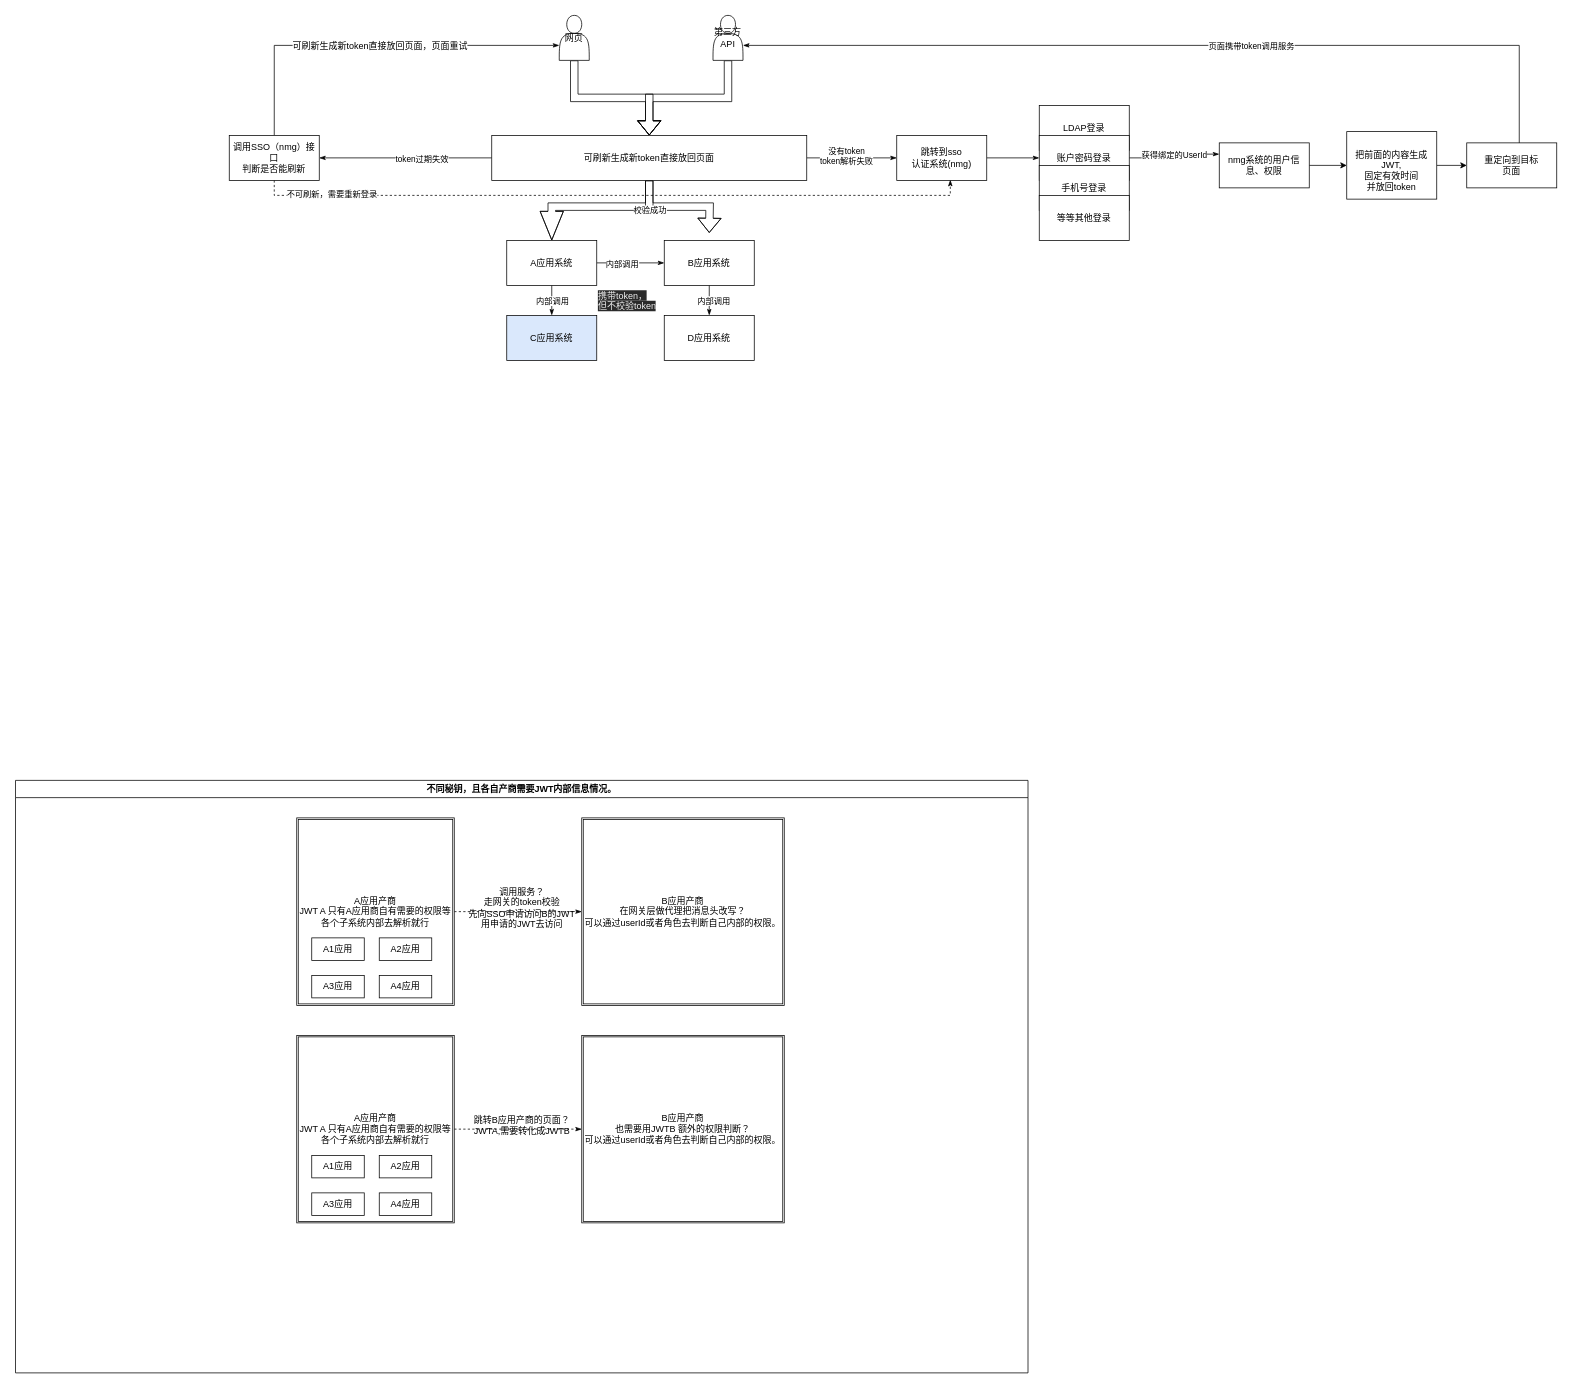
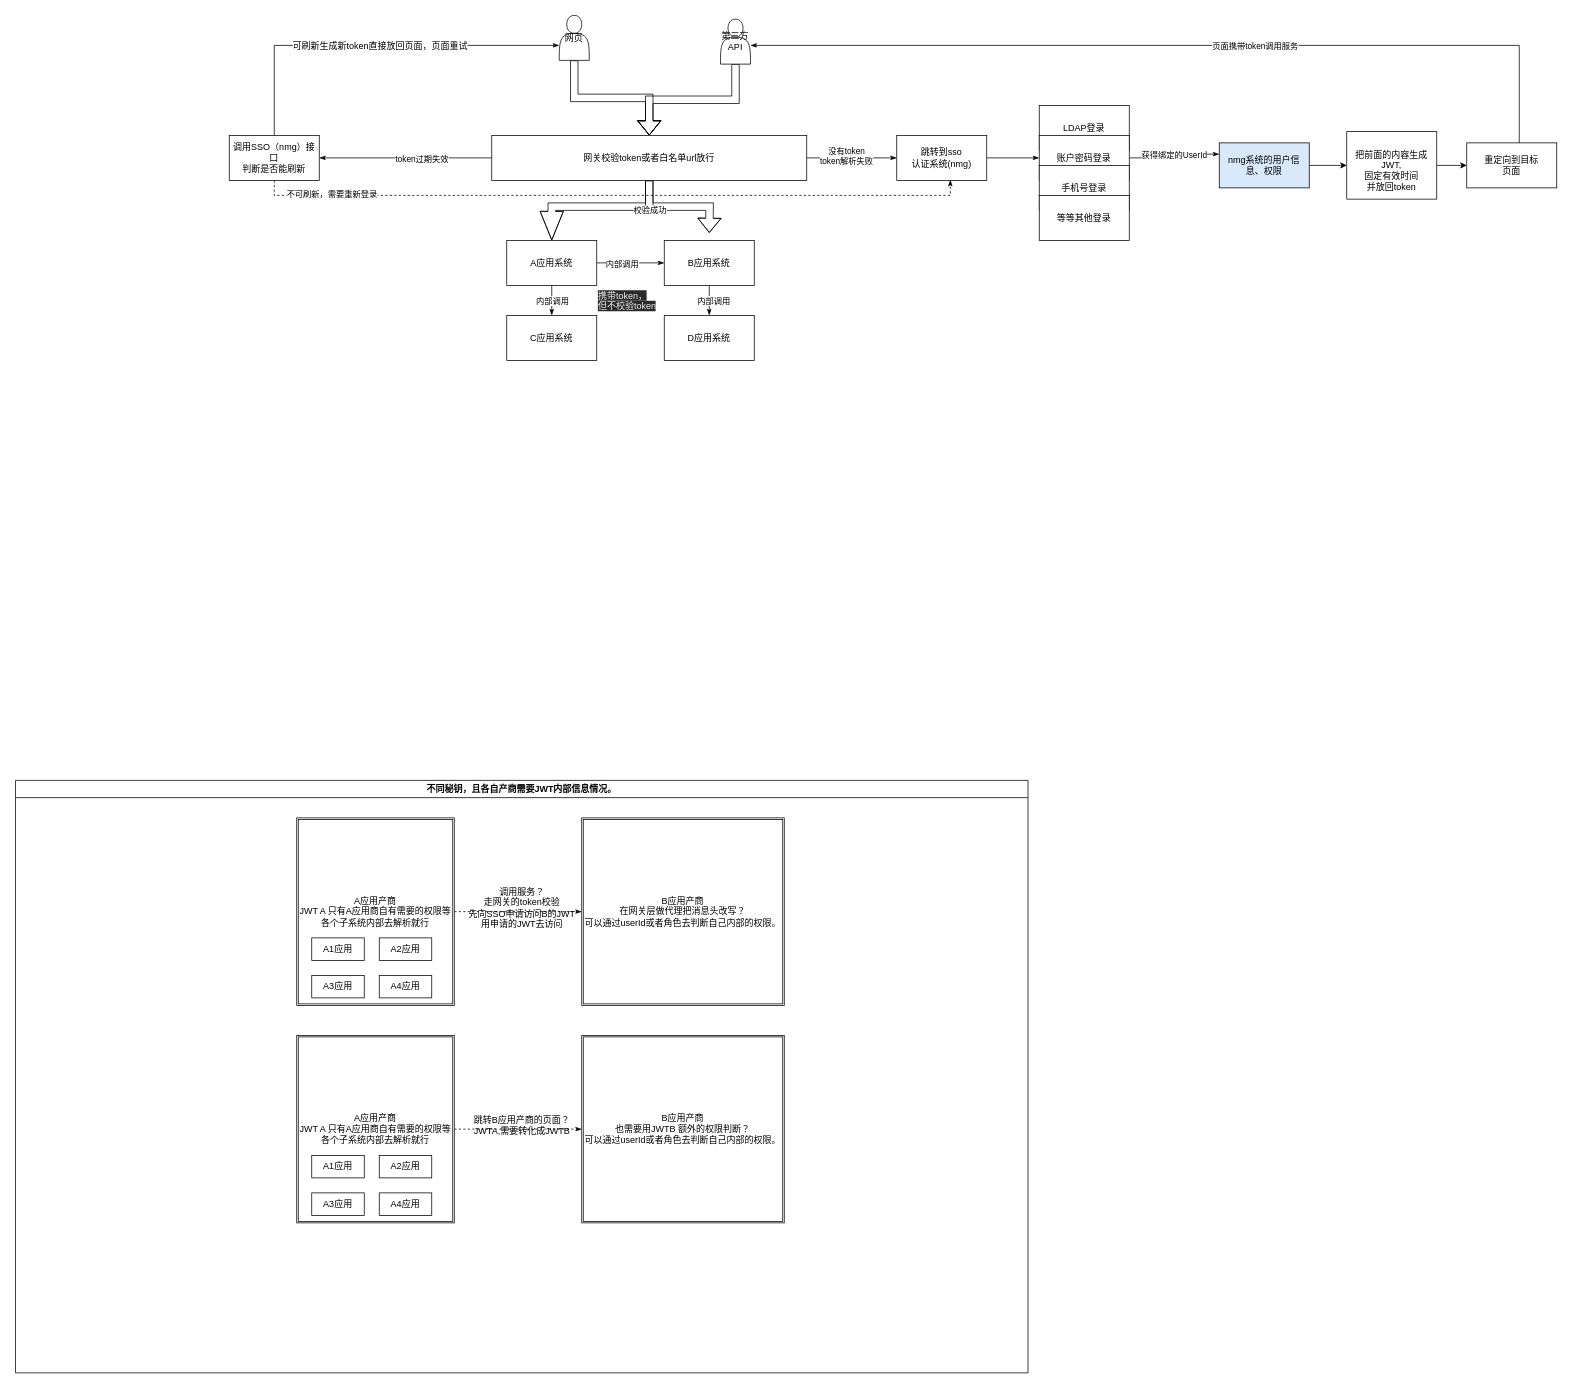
node "第三方API": moved (728, 38) -> (735, 42)
node "可刷新生成新token直接放回页面": label "可刷新生成新token直接放回页面" -> "网关校验token或者白名单url放行"
node "nmg系统的用户信息、权限": fillcolor #ffffff -> #dae8fc
node "C应用系统": fillcolor #dae8fc -> #ffffff
